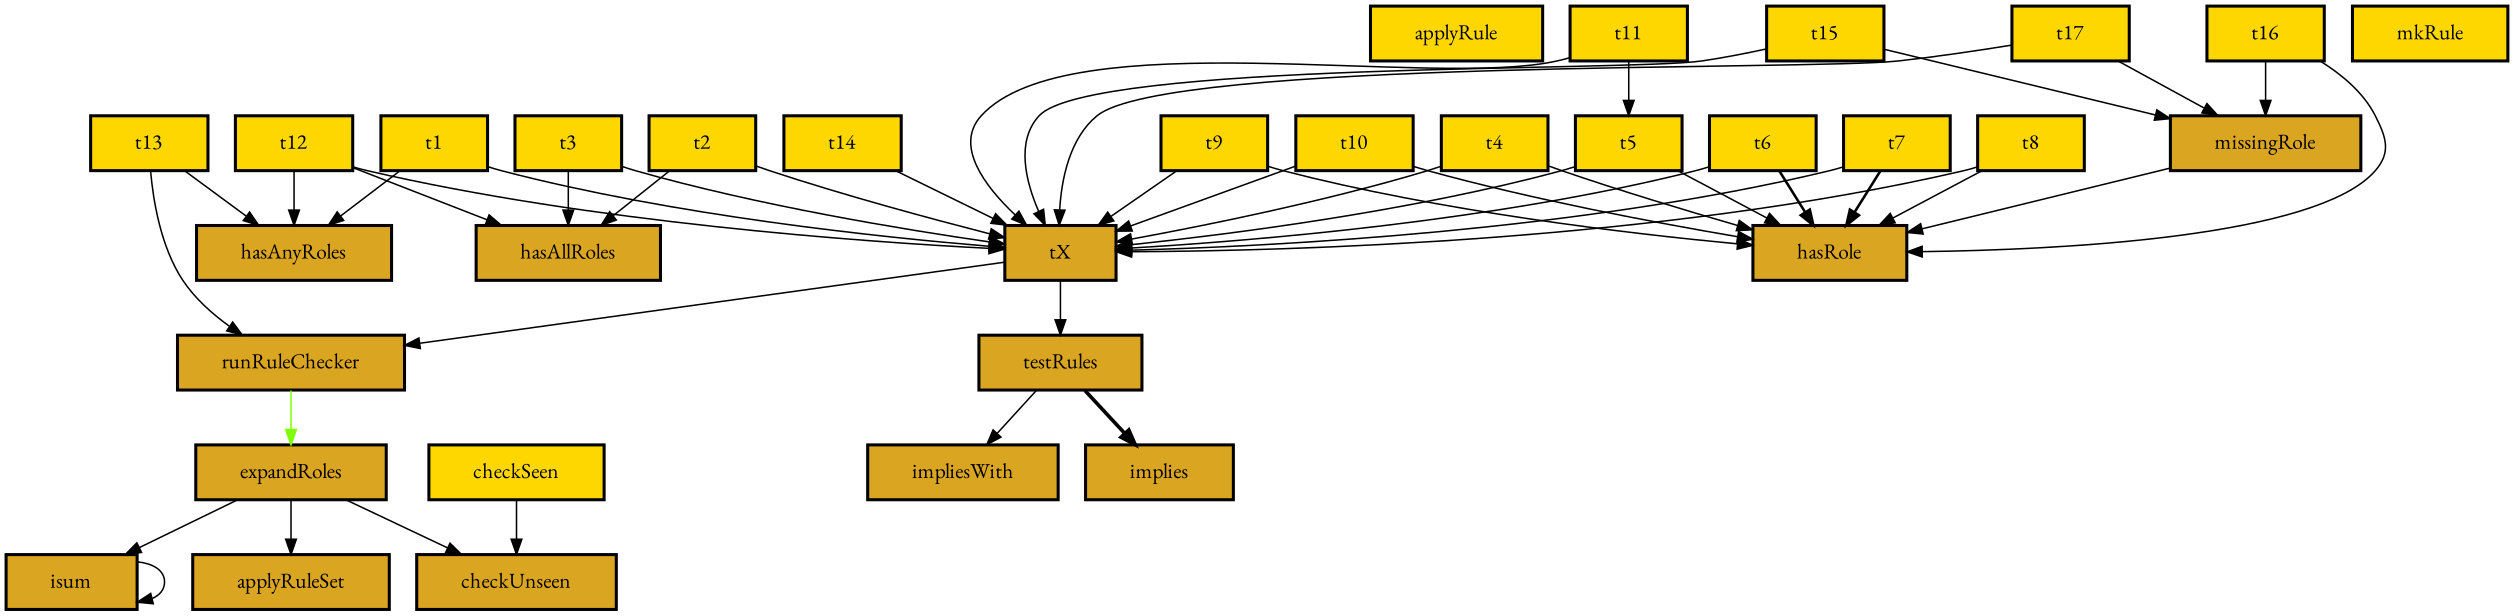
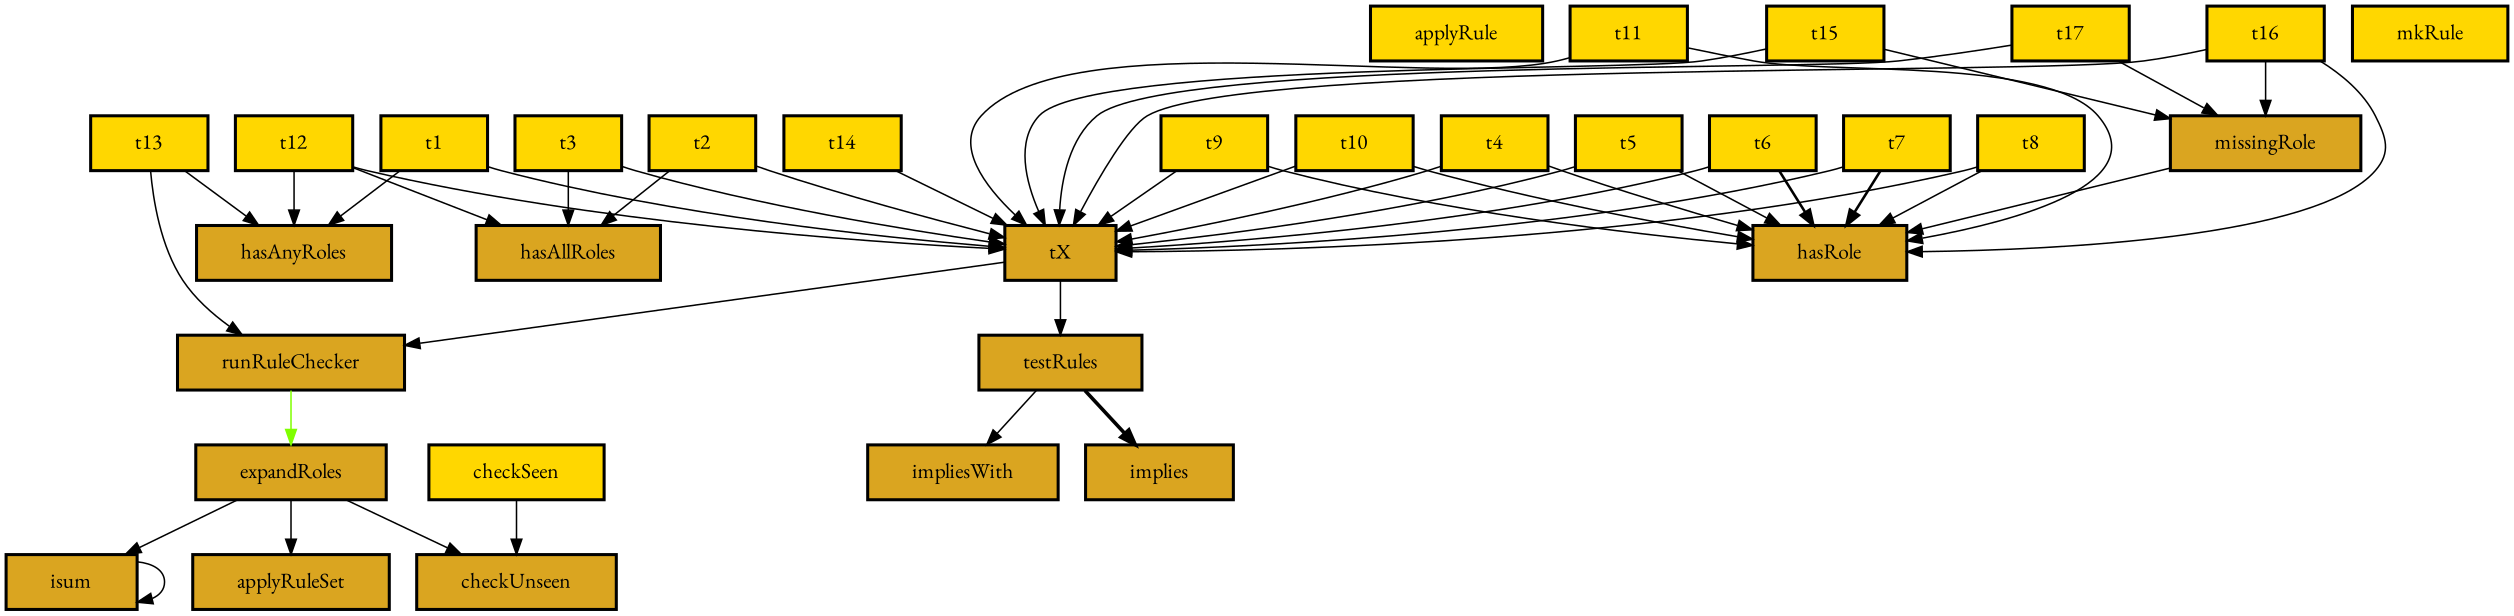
edge "t16" -> "tX": added
edge "t11" -> "t5": now "t11" -> "hasRole"
